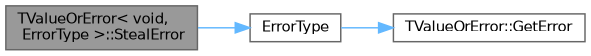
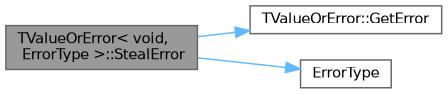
edge "ErrorType" -> "TValueOrError::GetError": now "TValueOrError< void, ErrorType >::StealError" -> "TValueOrError::GetError"
